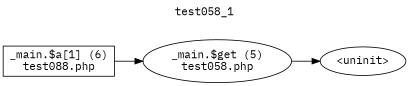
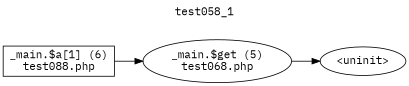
node "_main.$get (5) test058.php": label "_main.$get (5) test058.php" -> "_main.$get (5) test068.php"
